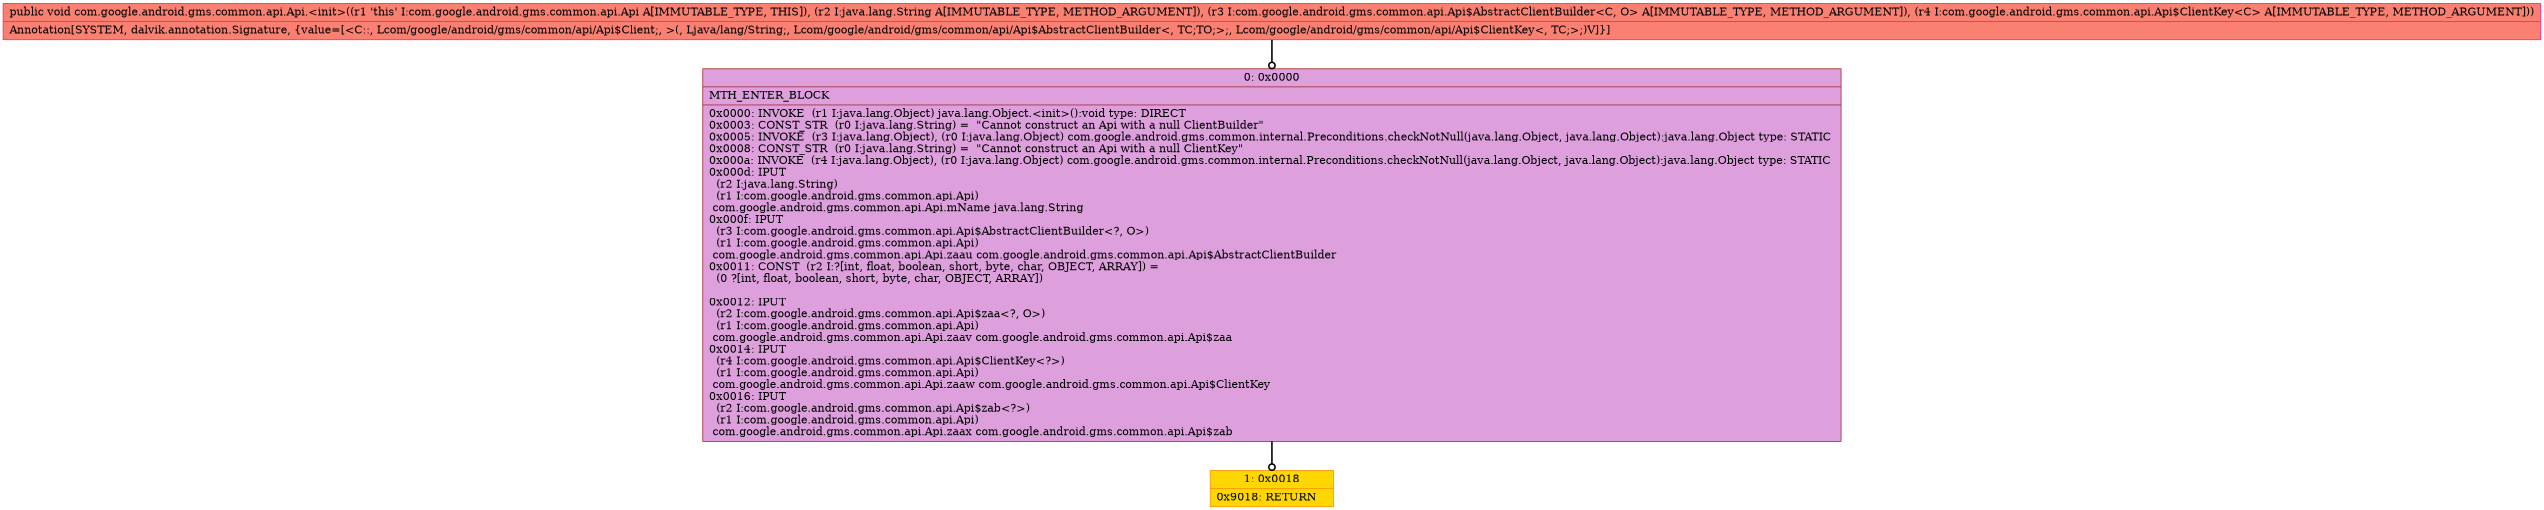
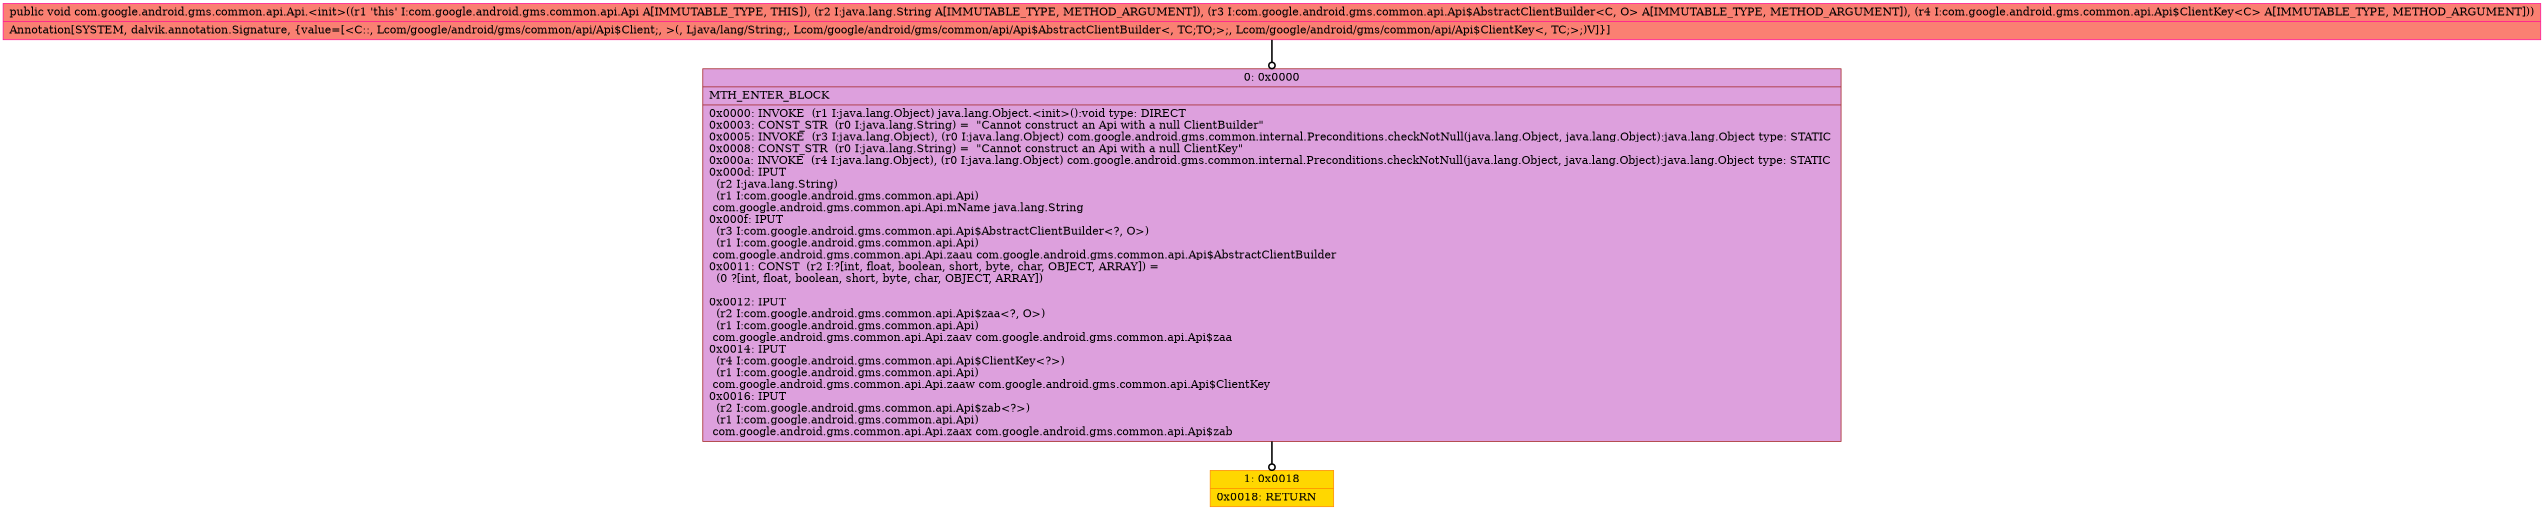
node "1: 0x0018": text "0x9018: RETURN" -> "0x0018: RETURN"
